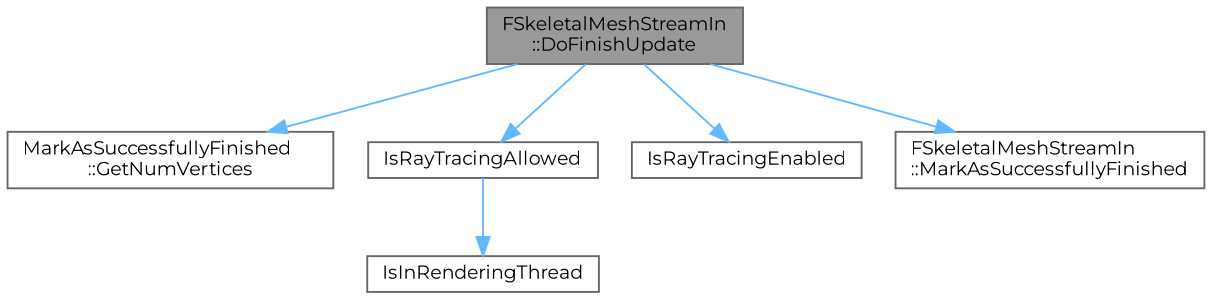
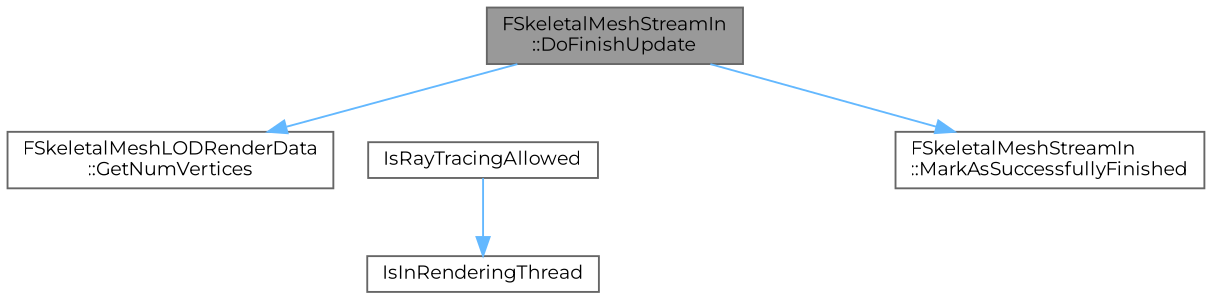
edge "FSkeletalMeshStreamIn ::DoFinishUpdate" -> "IsRayTracingAllowed": removed
node "MarkAsSuccessfullyFinished ::GetNumVertices": label "MarkAsSuccessfullyFinished ::GetNumVertices" -> "FSkeletalMeshLODRenderData ::GetNumVertices"
node "IsRayTracingEnabled": removed
